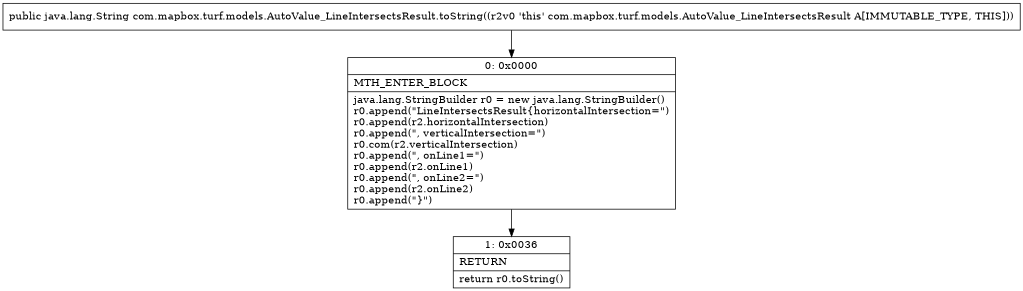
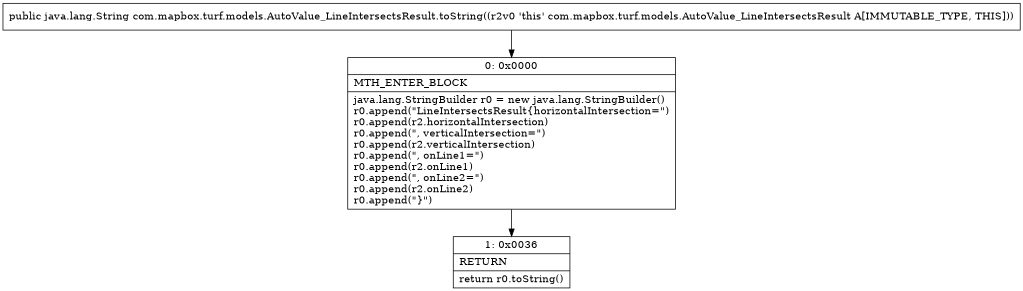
node "0: 0x0000": text "r0.com(r2.verticalIntersection)" -> "r0.append(r2.verticalIntersection)"
